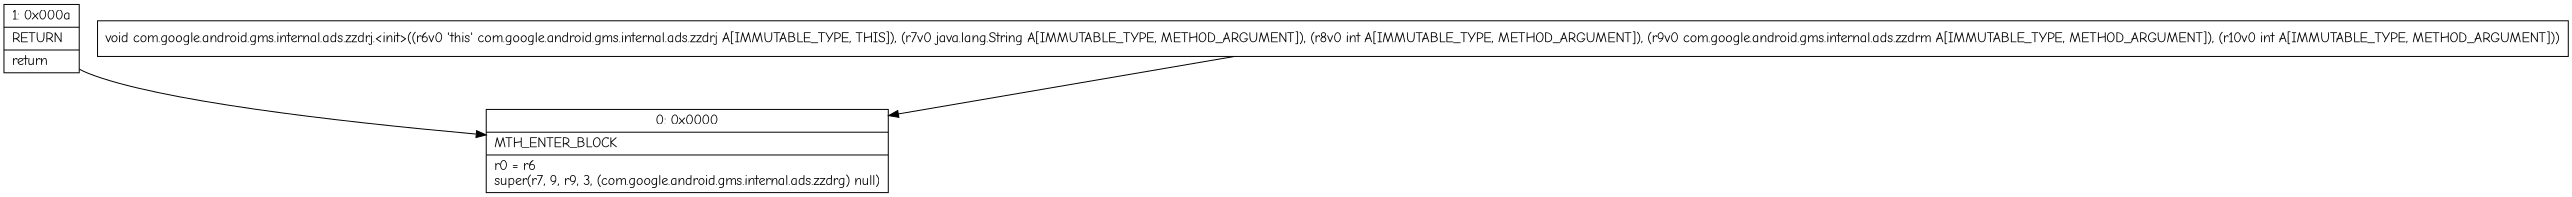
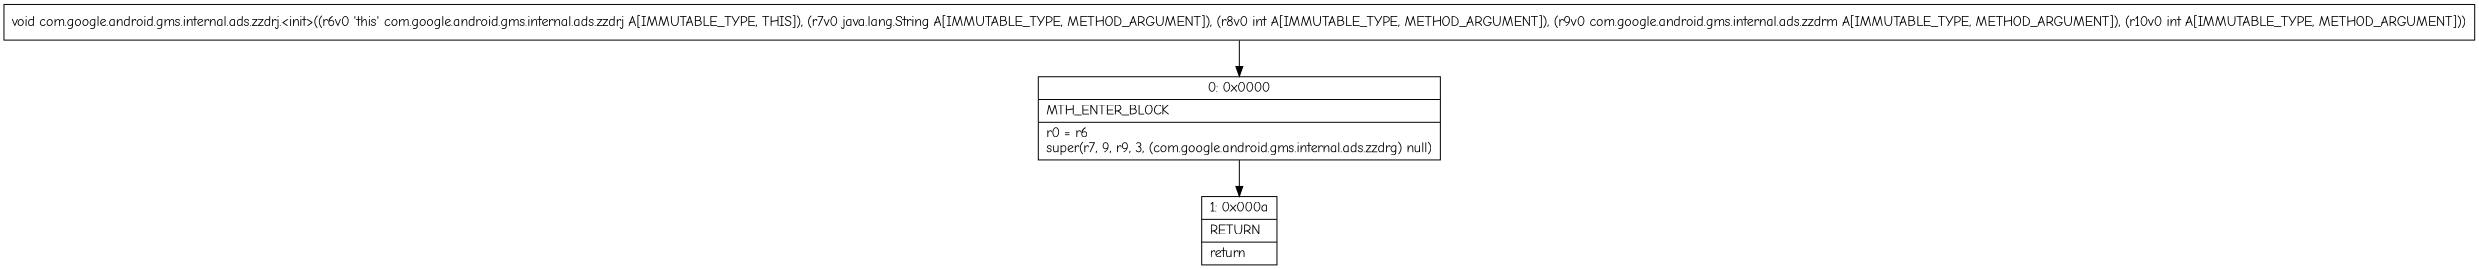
edge "1: 0x000a" -> "0: 0x0000": reversed
